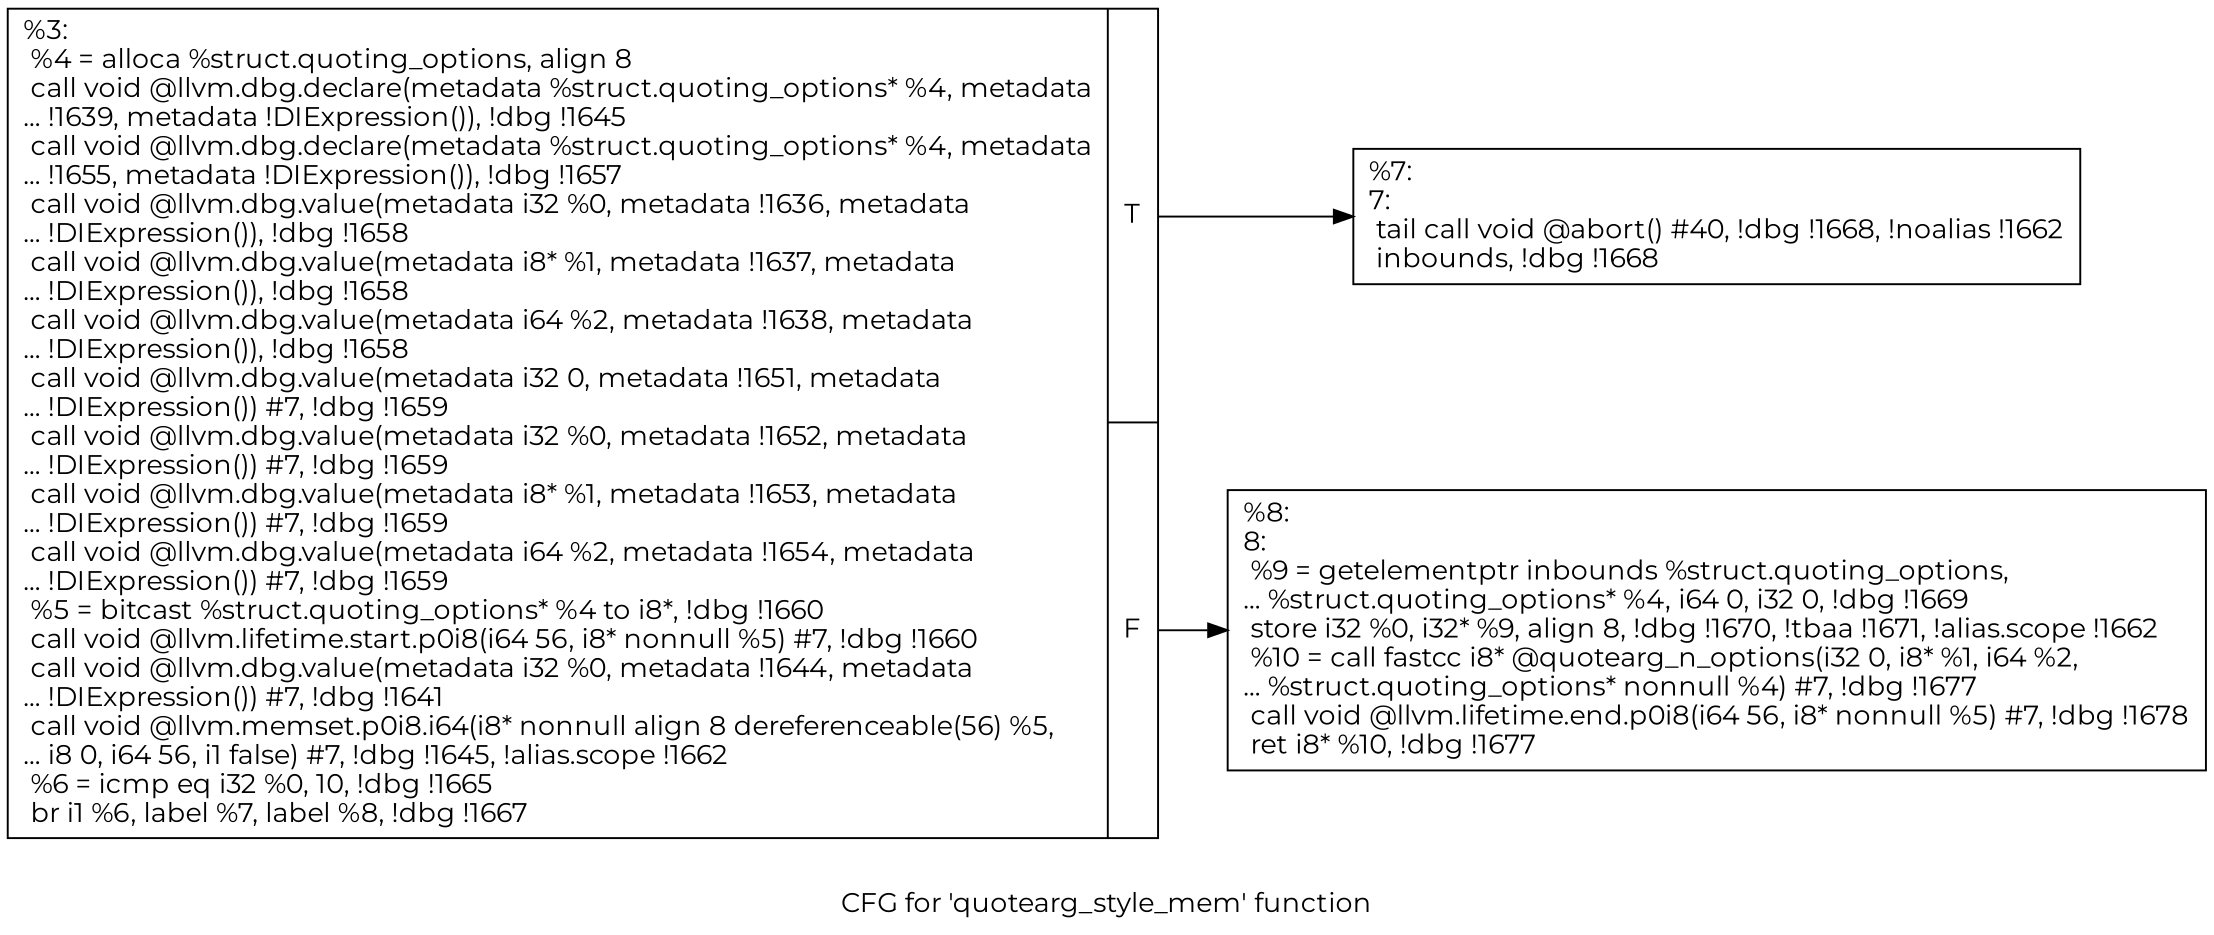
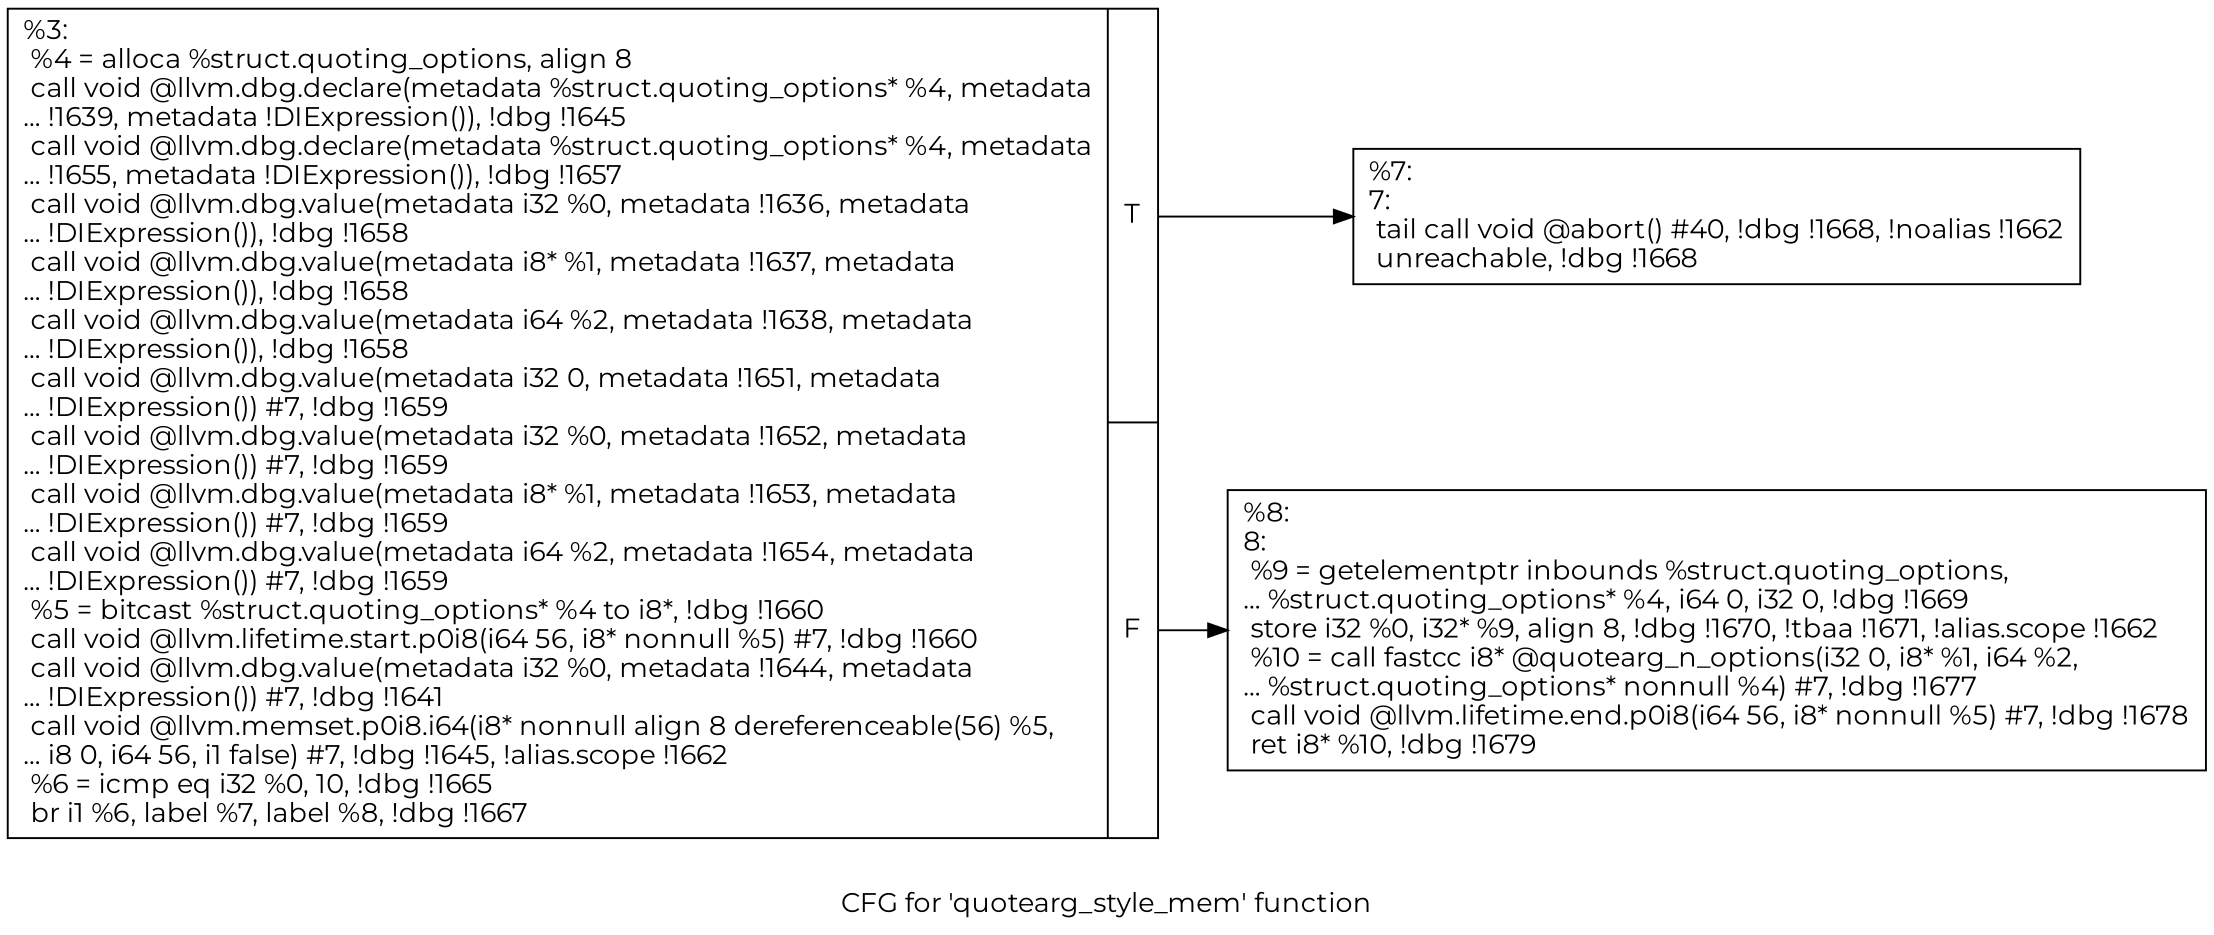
node "%7:": text "inbounds, !dbg !1668" -> "unreachable, !dbg !1668"
node "%8:": text "ret i8* %10, !dbg !1677" -> "ret i8* %10, !dbg !1679"
